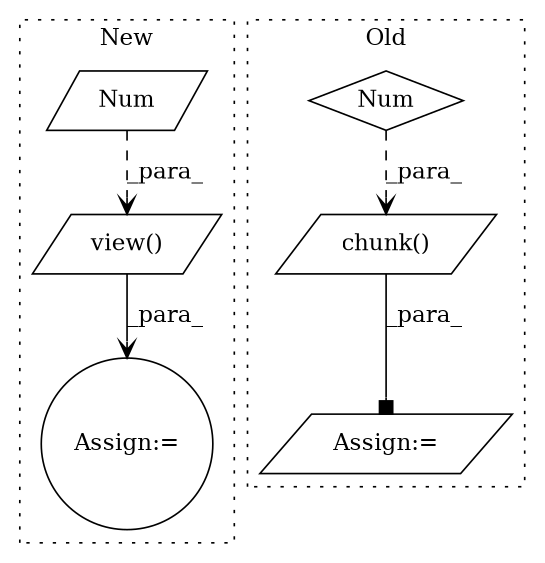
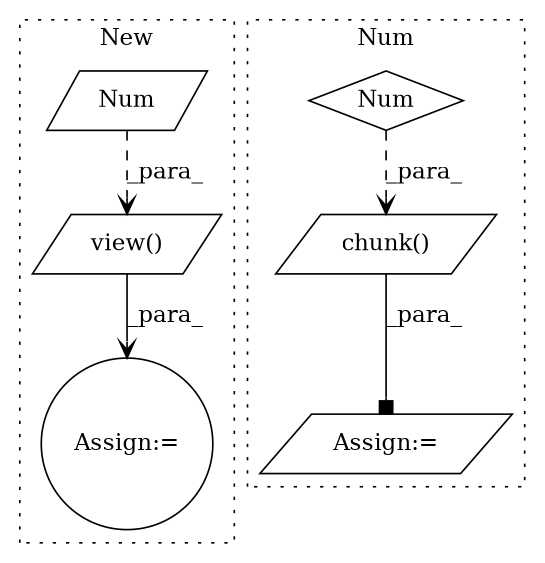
cluster "Old": label "Old" -> "Num"
